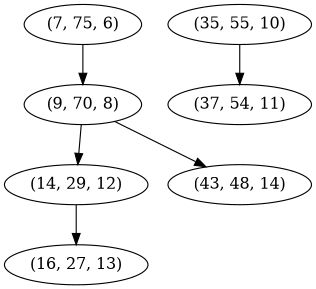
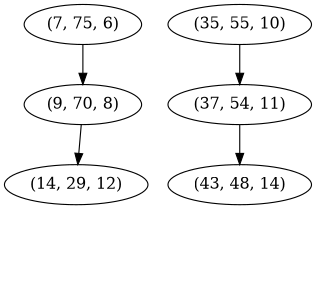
edge "(9, 70, 8)" -> "(43, 48, 14)": now "(37, 54, 11)" -> "(43, 48, 14)"
node "(16, 27, 13)": removed
